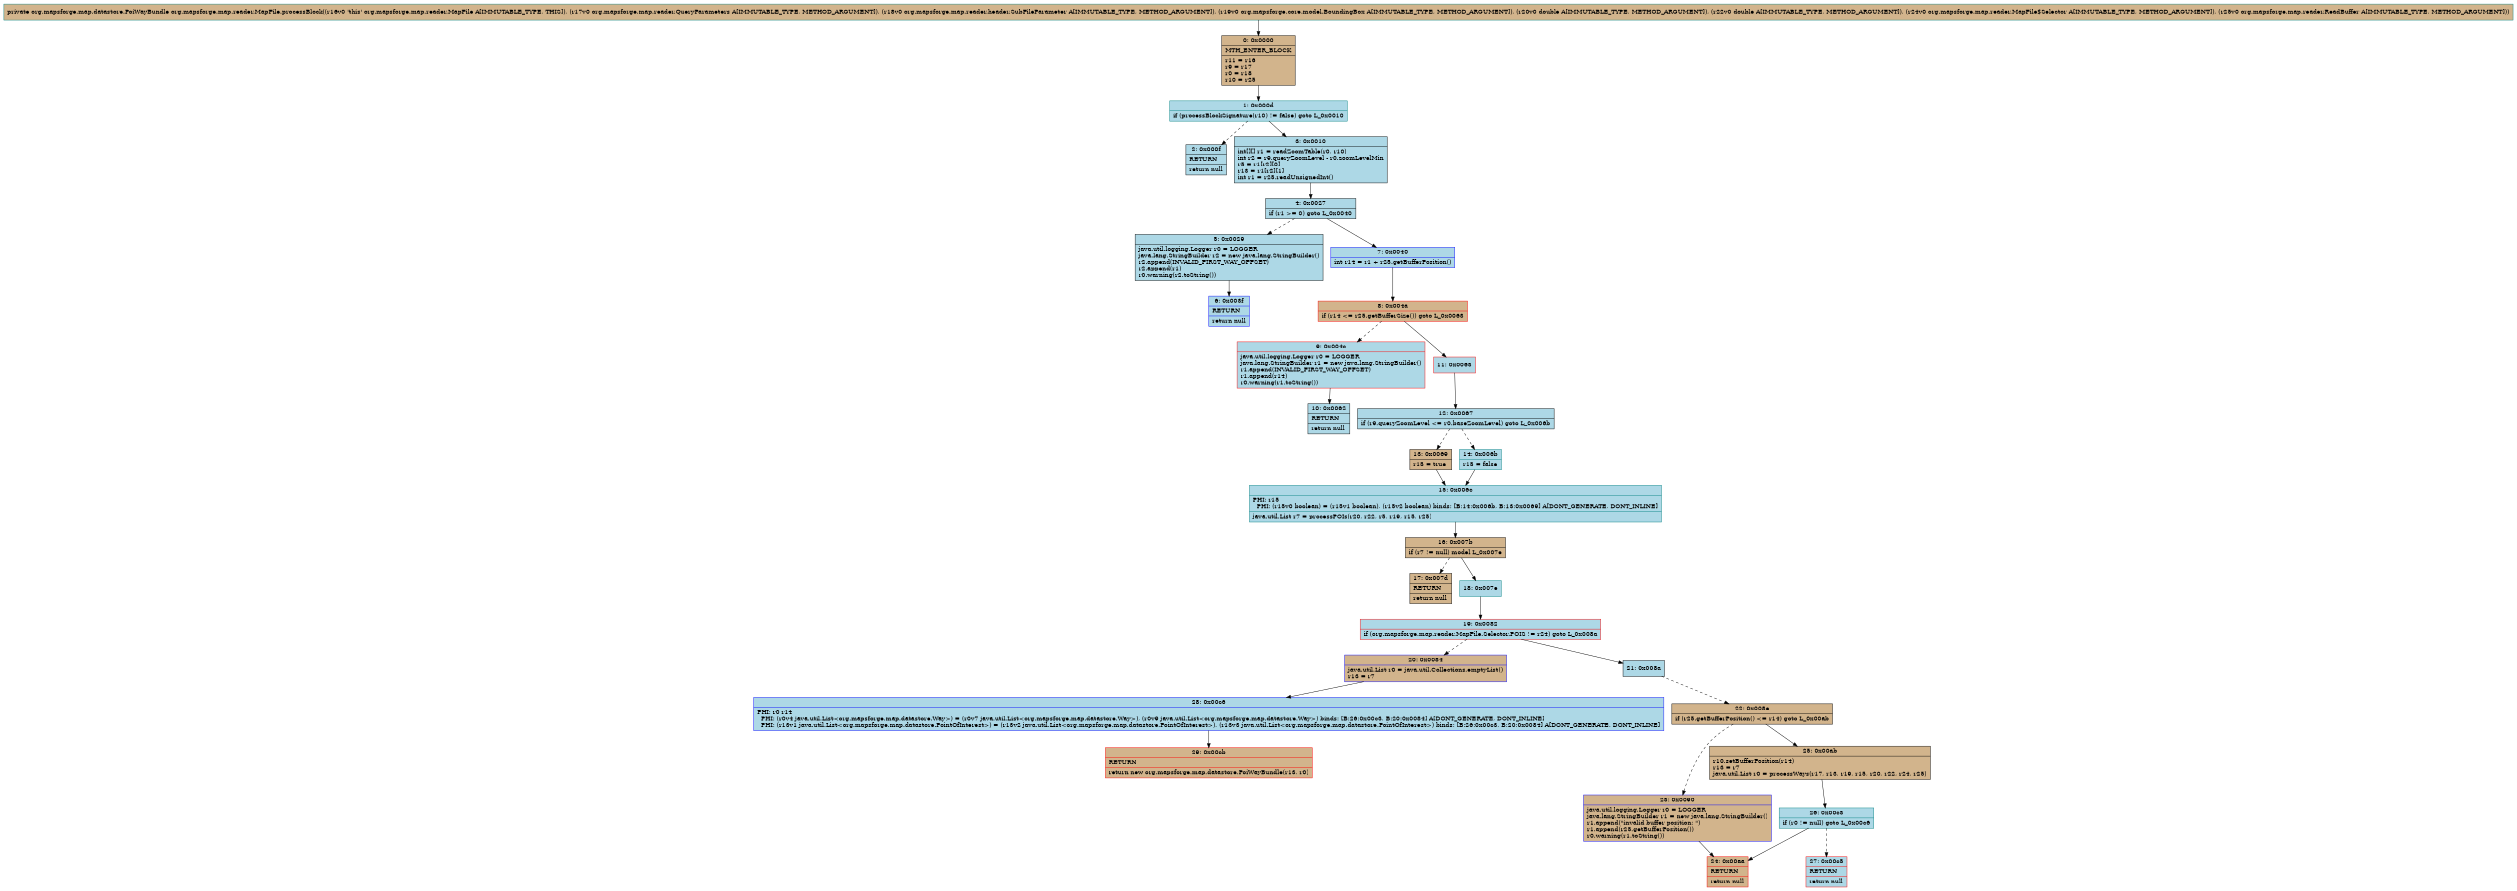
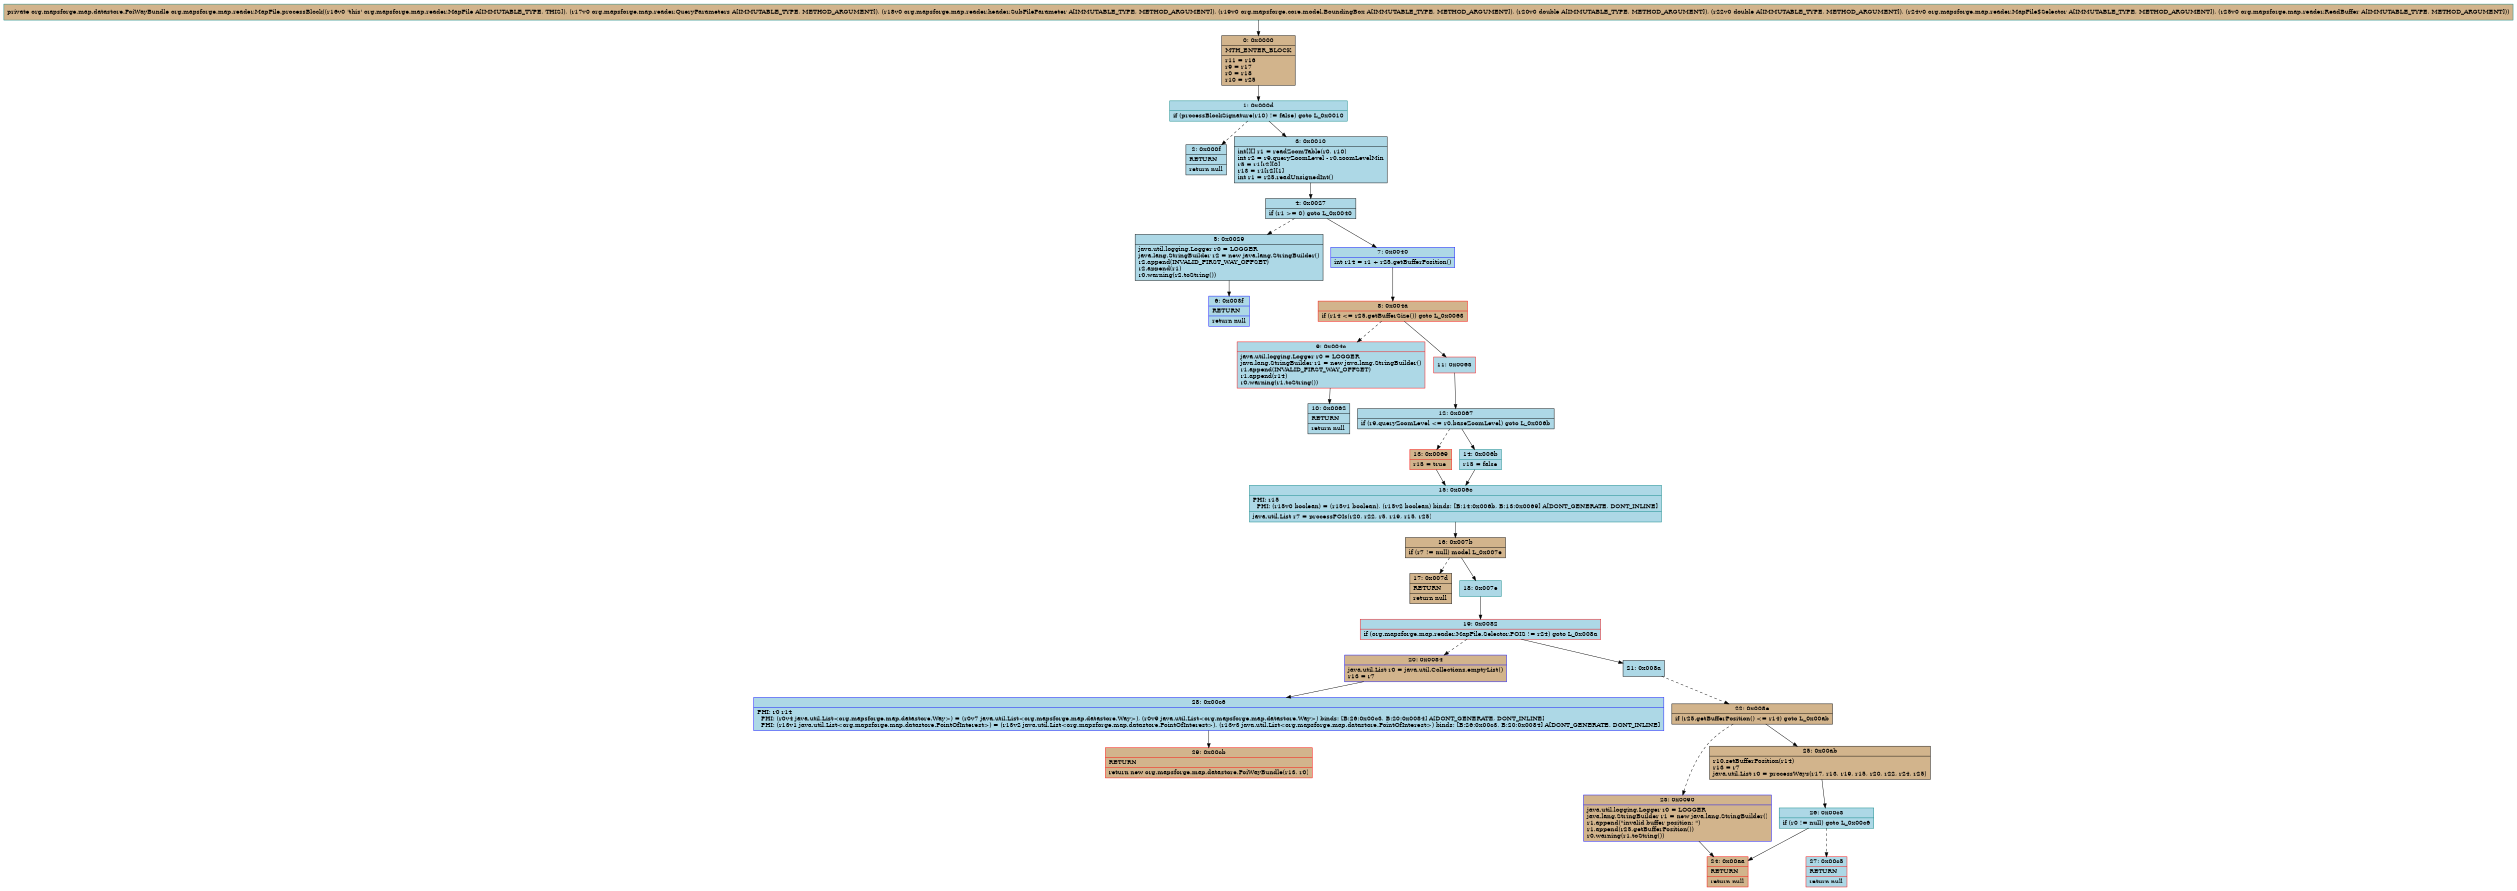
edge "12: 0x0067" -> "14: 0x006b": style dashed -> solid
node "13: 0x0069": color black -> red
